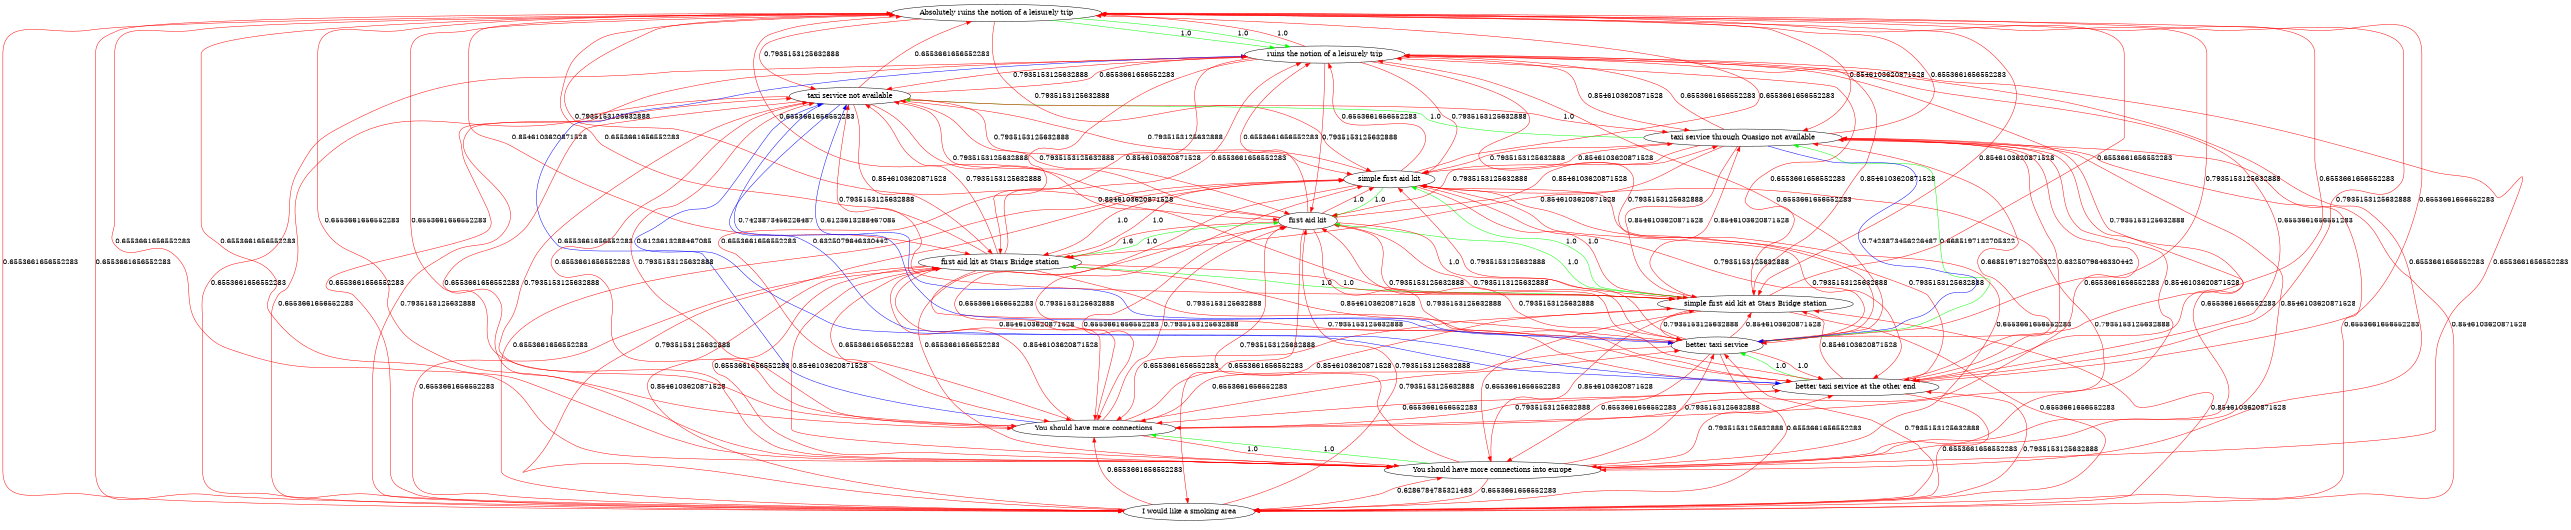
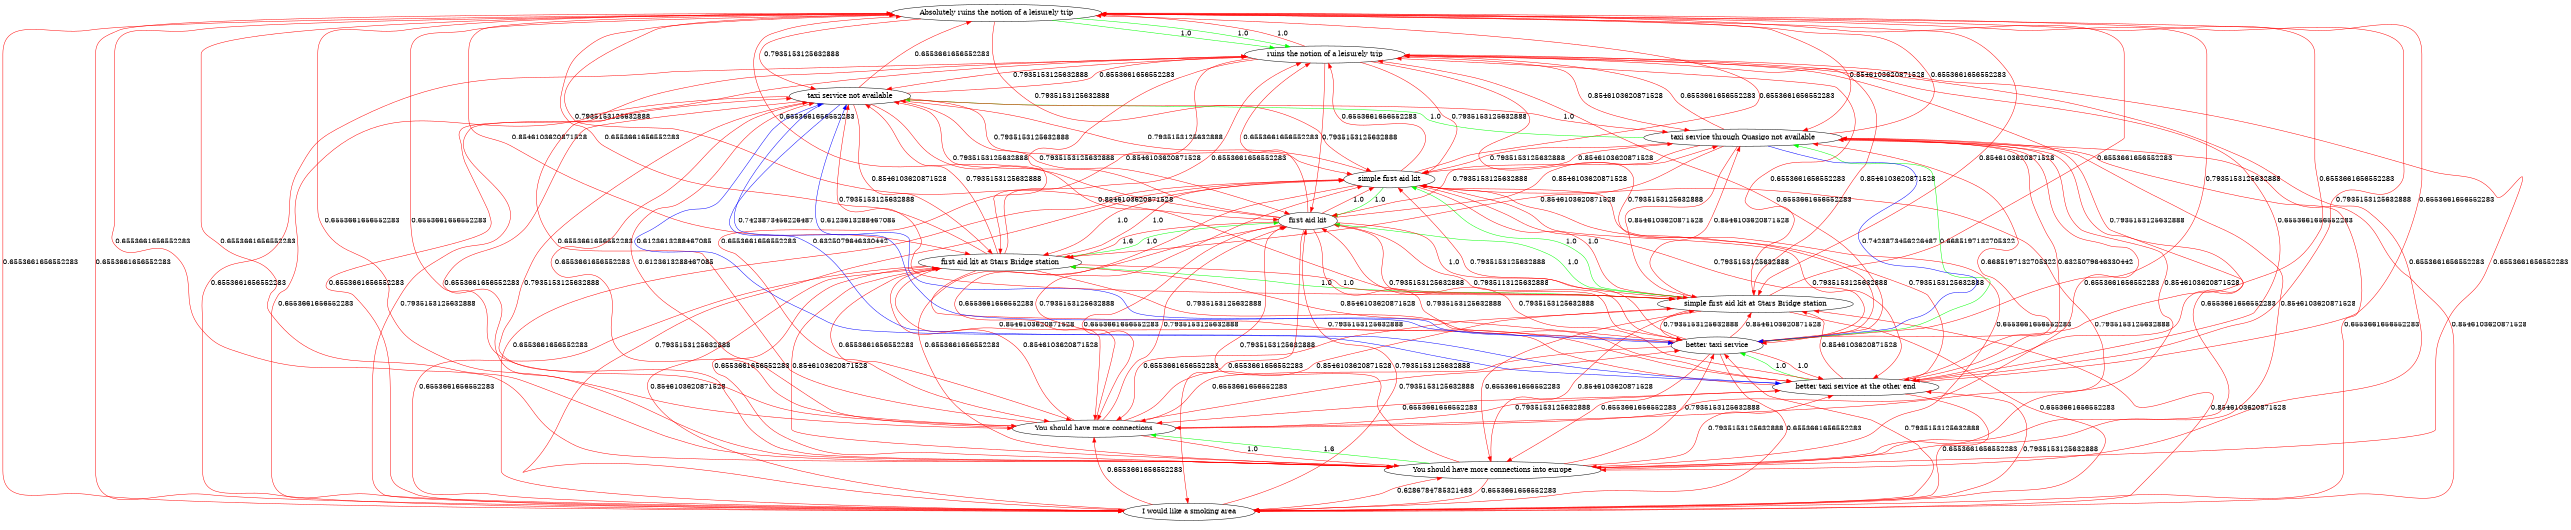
edge "You should have more connections" -> "ruins the notion of a leisurely trip": color blue -> red
edge "better taxi service at the other end" -> "ruins the notion of a leisurely trip": label "0.6553661656551283" -> "0.6553661656552283"
edge "You should have more connections" -> "taxi service not available": label "0.7935153125632888" -> "0.6123613288467085"
edge "You should have more connections into europe" -> "You should have more connections": label "1.0" -> "1.6"
